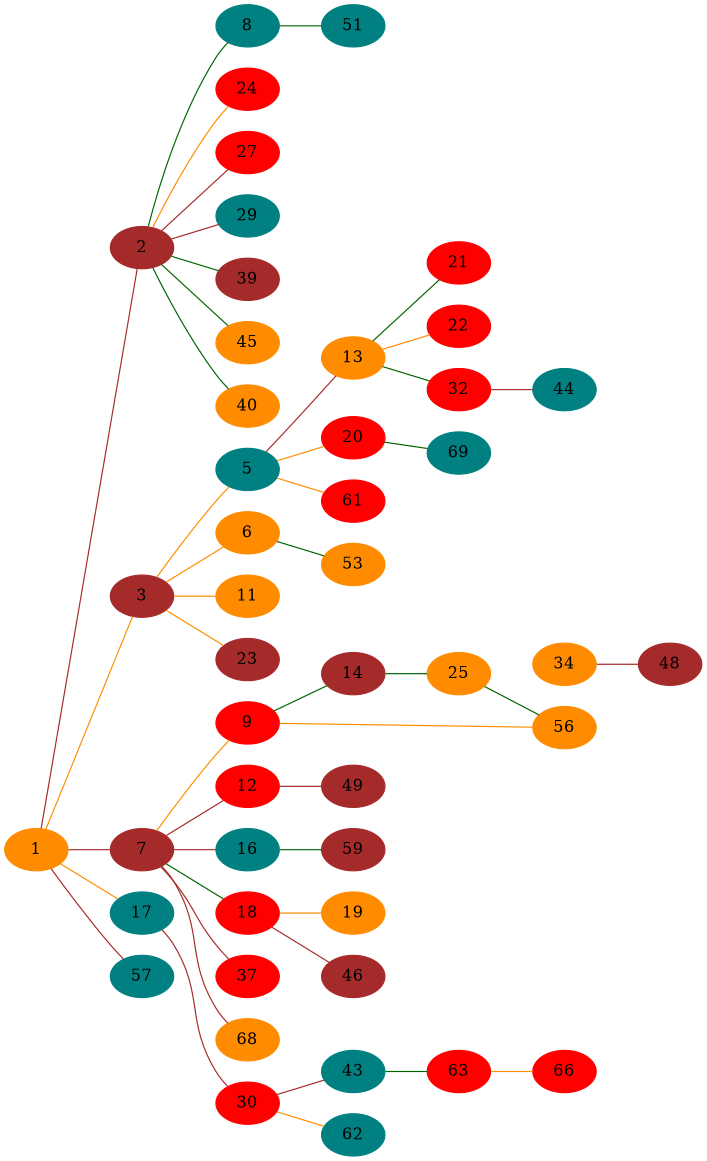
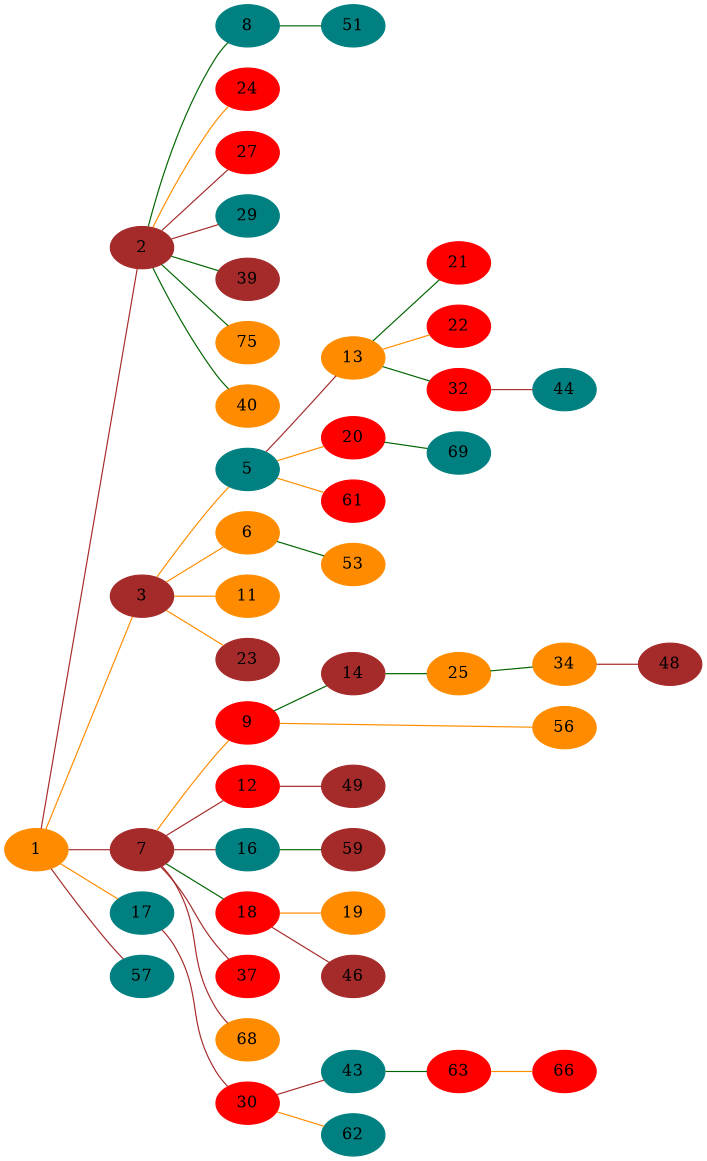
node "45": label "45" -> "75"
edge "25" -- "56": now "25" -- "34"
